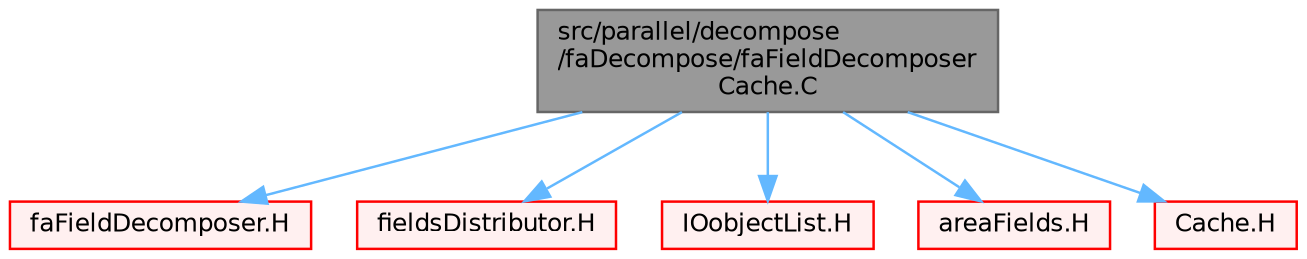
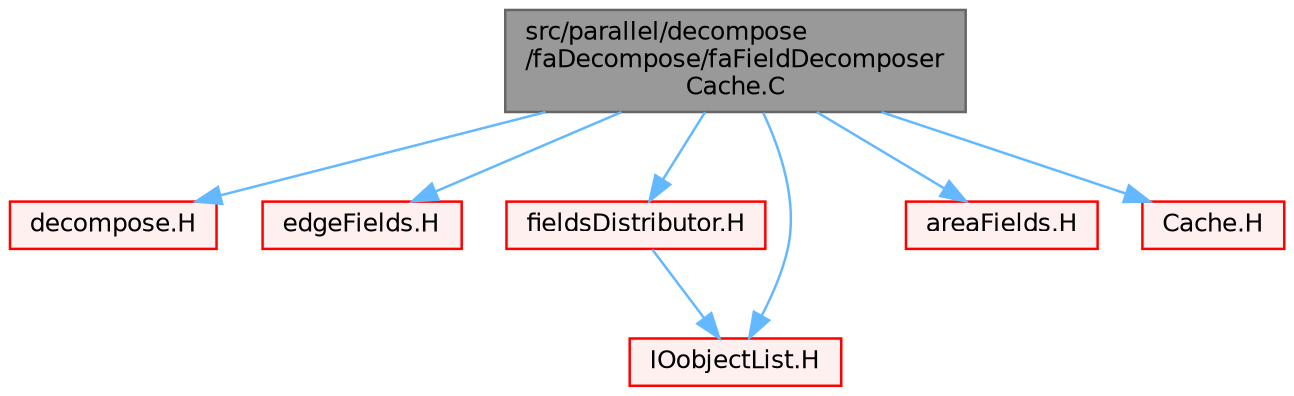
node "faFieldDecomposer.H": label "faFieldDecomposer.H" -> "decompose.H"
node "edgeFields.H": added
edge "fieldsDistributor.H" -> "IOobjectList.H": added
